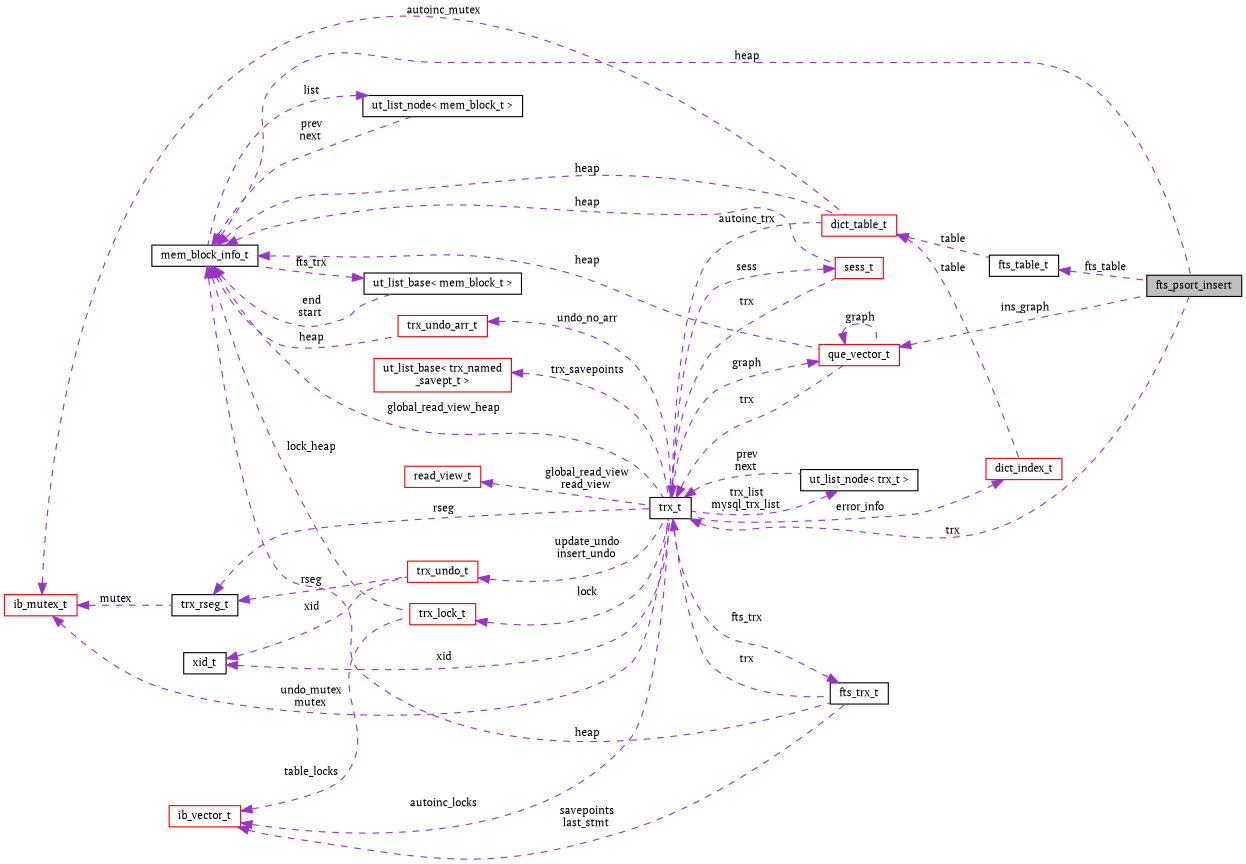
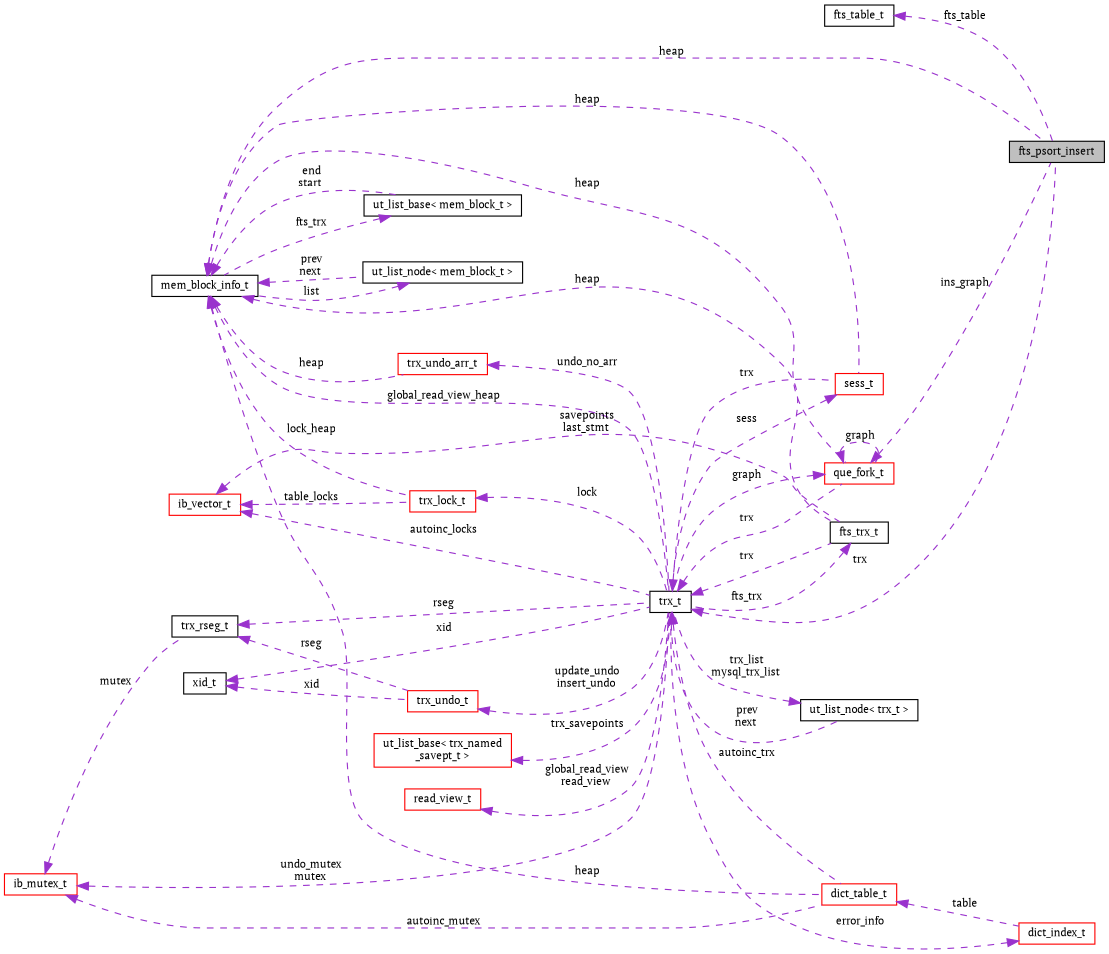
edge "fts_table_t" -> "dict_table_t": removed, label "table"
node "que_vector_t": label "que_vector_t" -> "que_fork_t"
